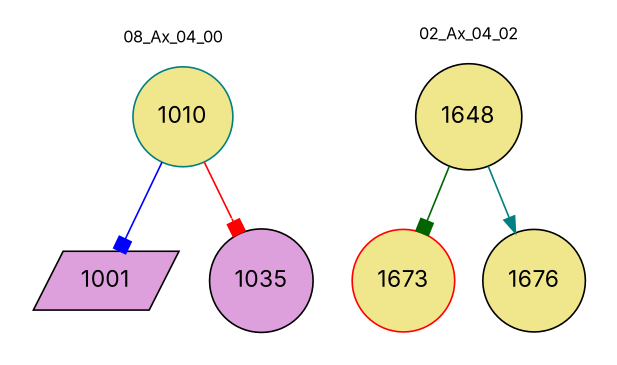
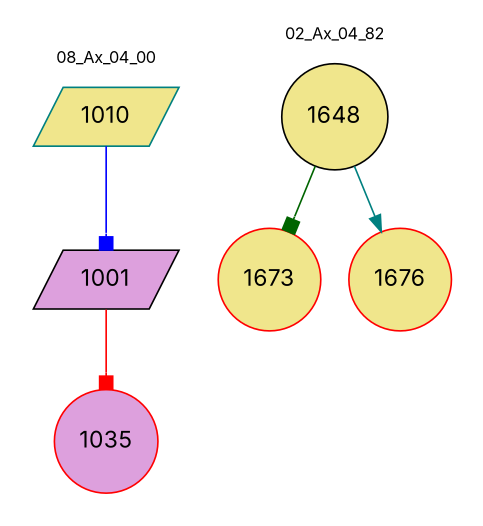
cluster "02_Ax_04_02": label "02_Ax_04_02" -> "02_Ax_04_82"
node "1010": shape circle -> parallelogram
edge "1010" -> "1035": now "1001" -> "1035"
node "1035": color black -> red
node "1676": color black -> red
